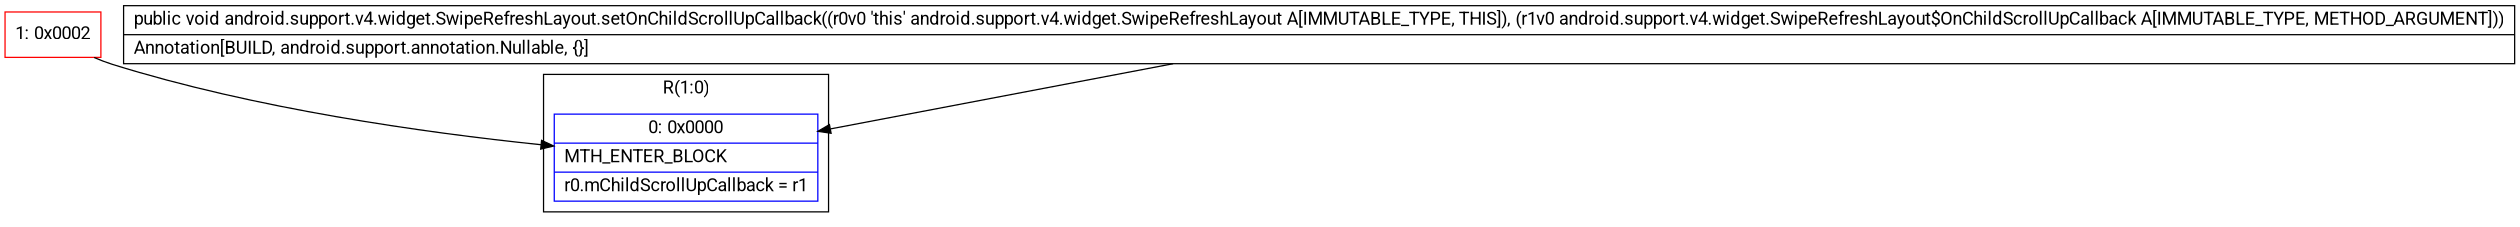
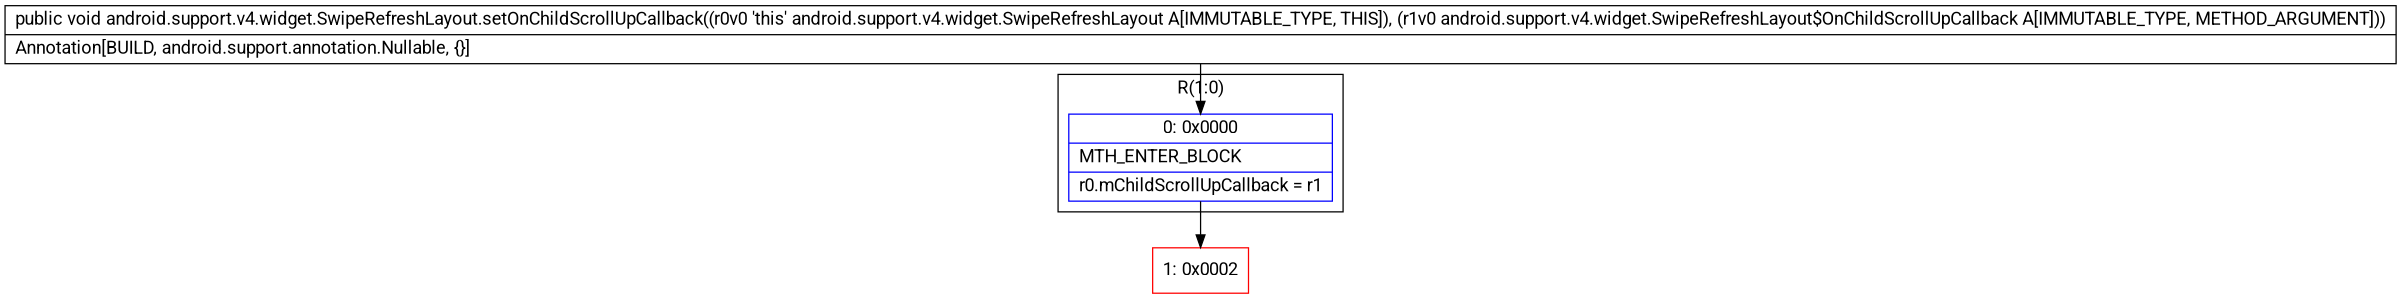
edge "1: 0x0002" -> "0: 0x0000": reversed
